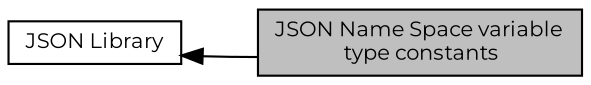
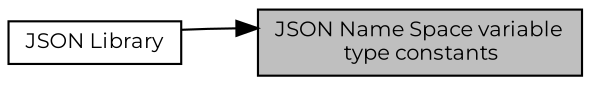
edge "JSON Name Space variable type constants" -> "JSON Library": reversed
